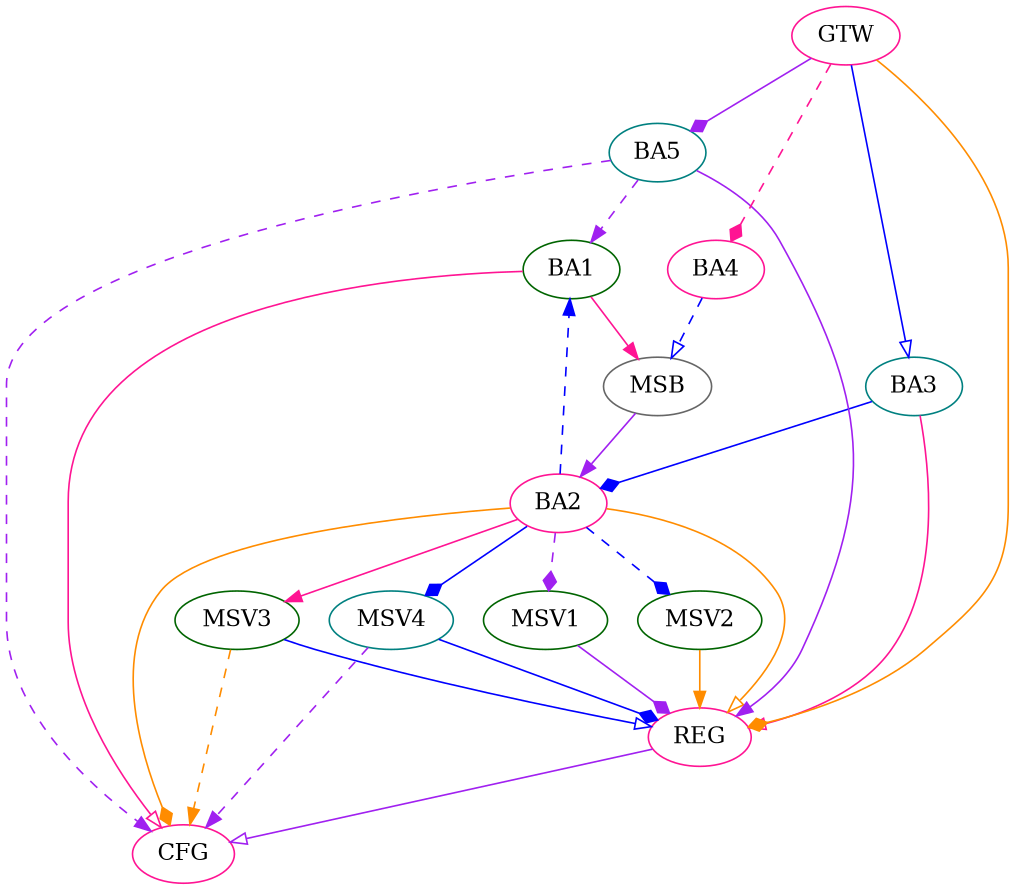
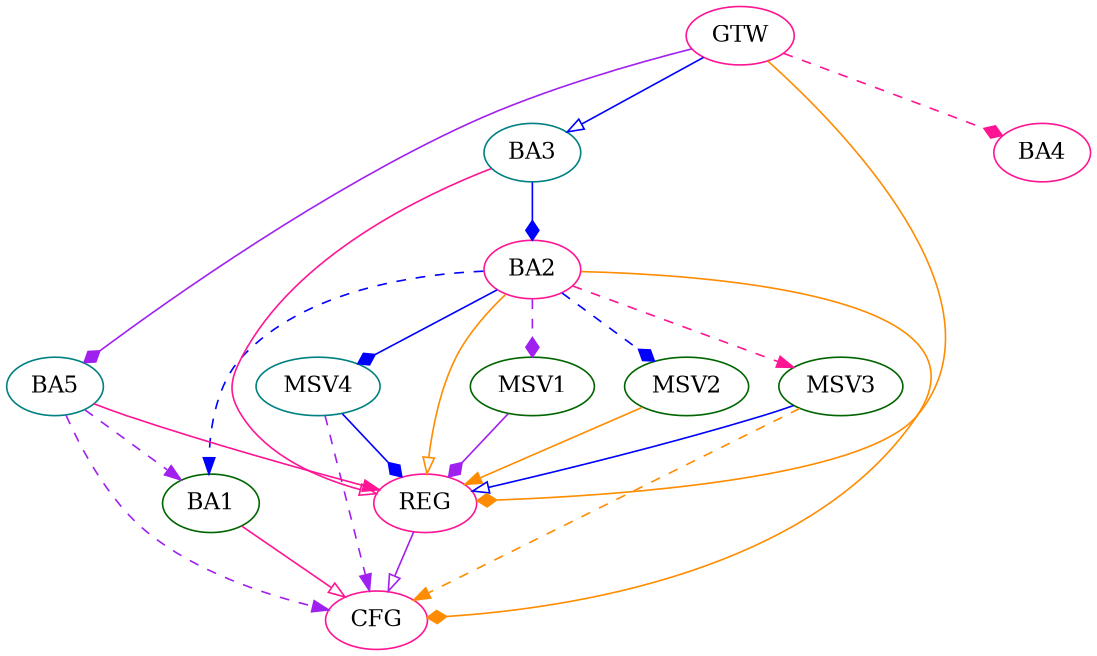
node "MSB": removed
edge "BA5" -> "REG": color purple -> deeppink
edge "BA2" -> "MSV3": style solid -> dashed
